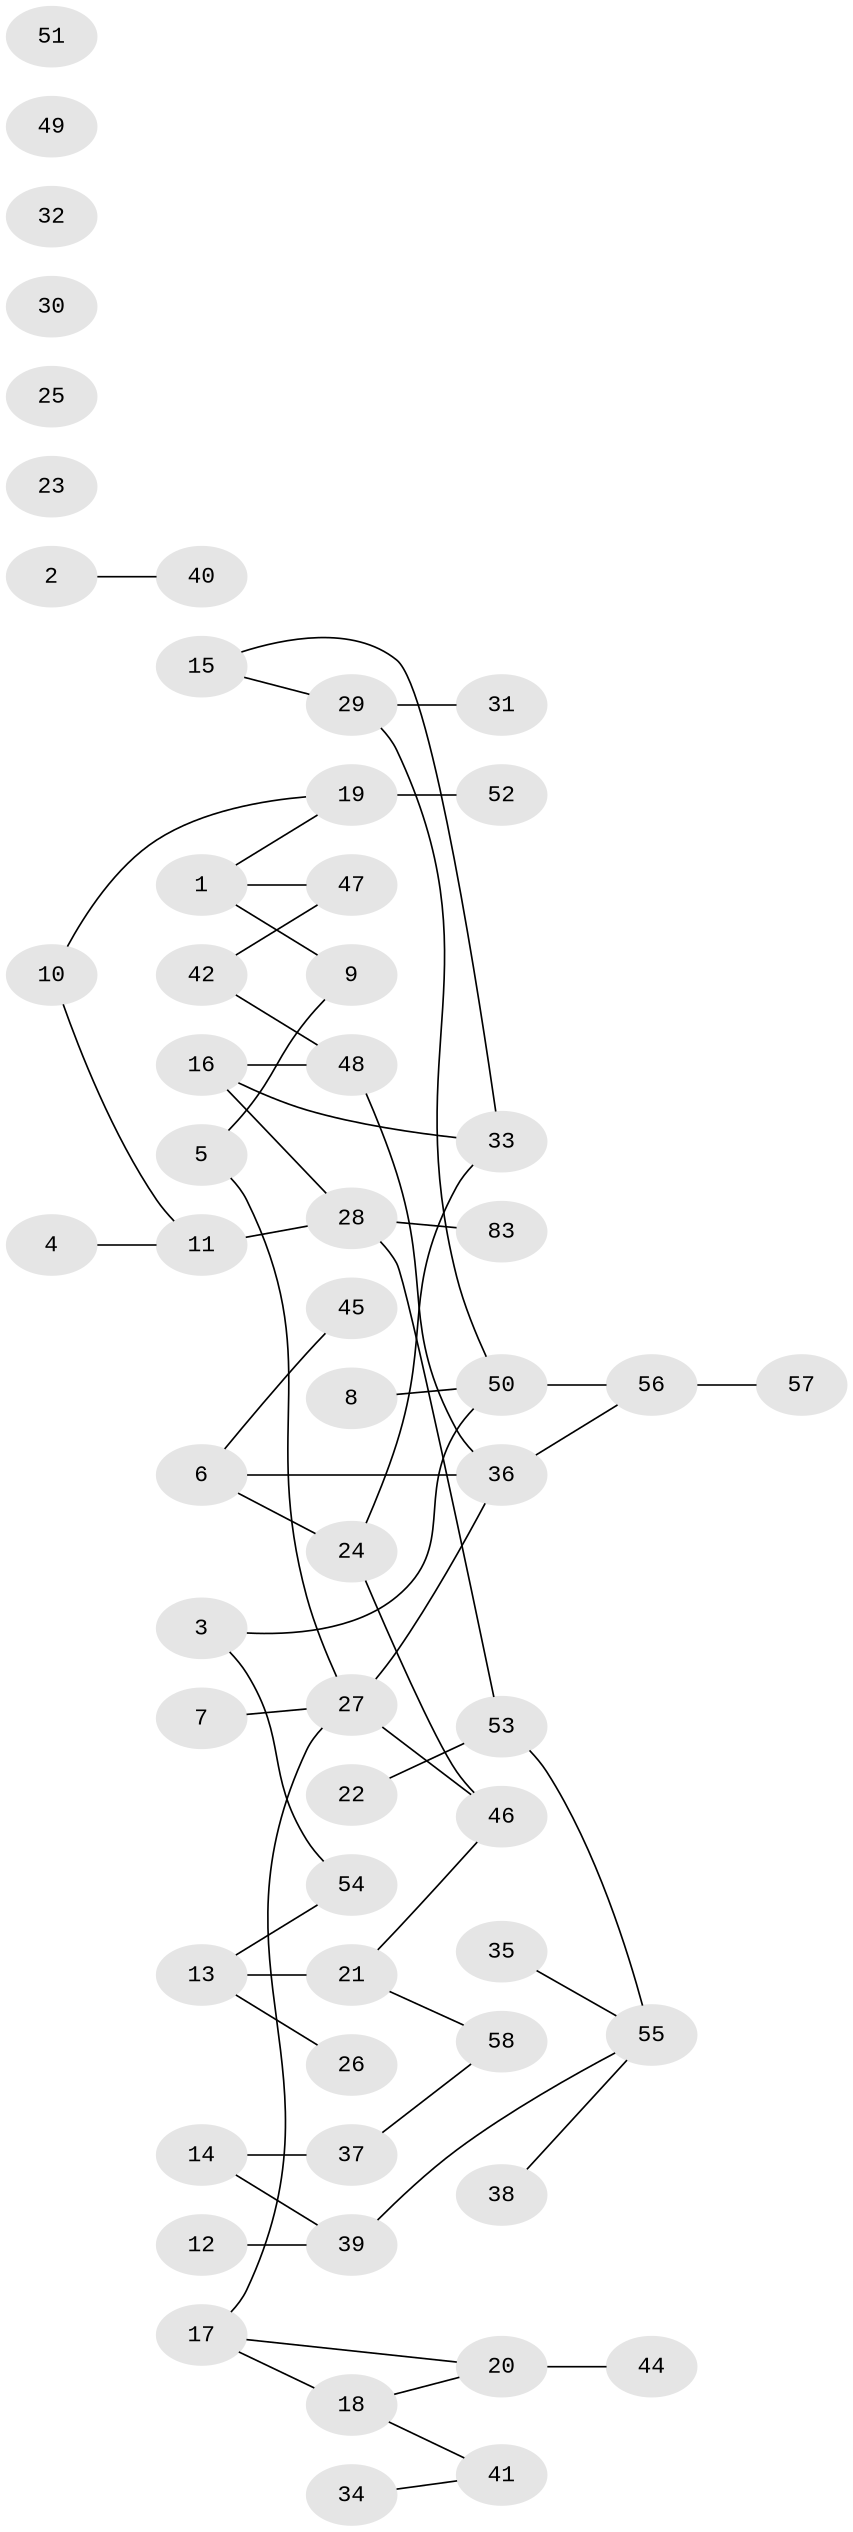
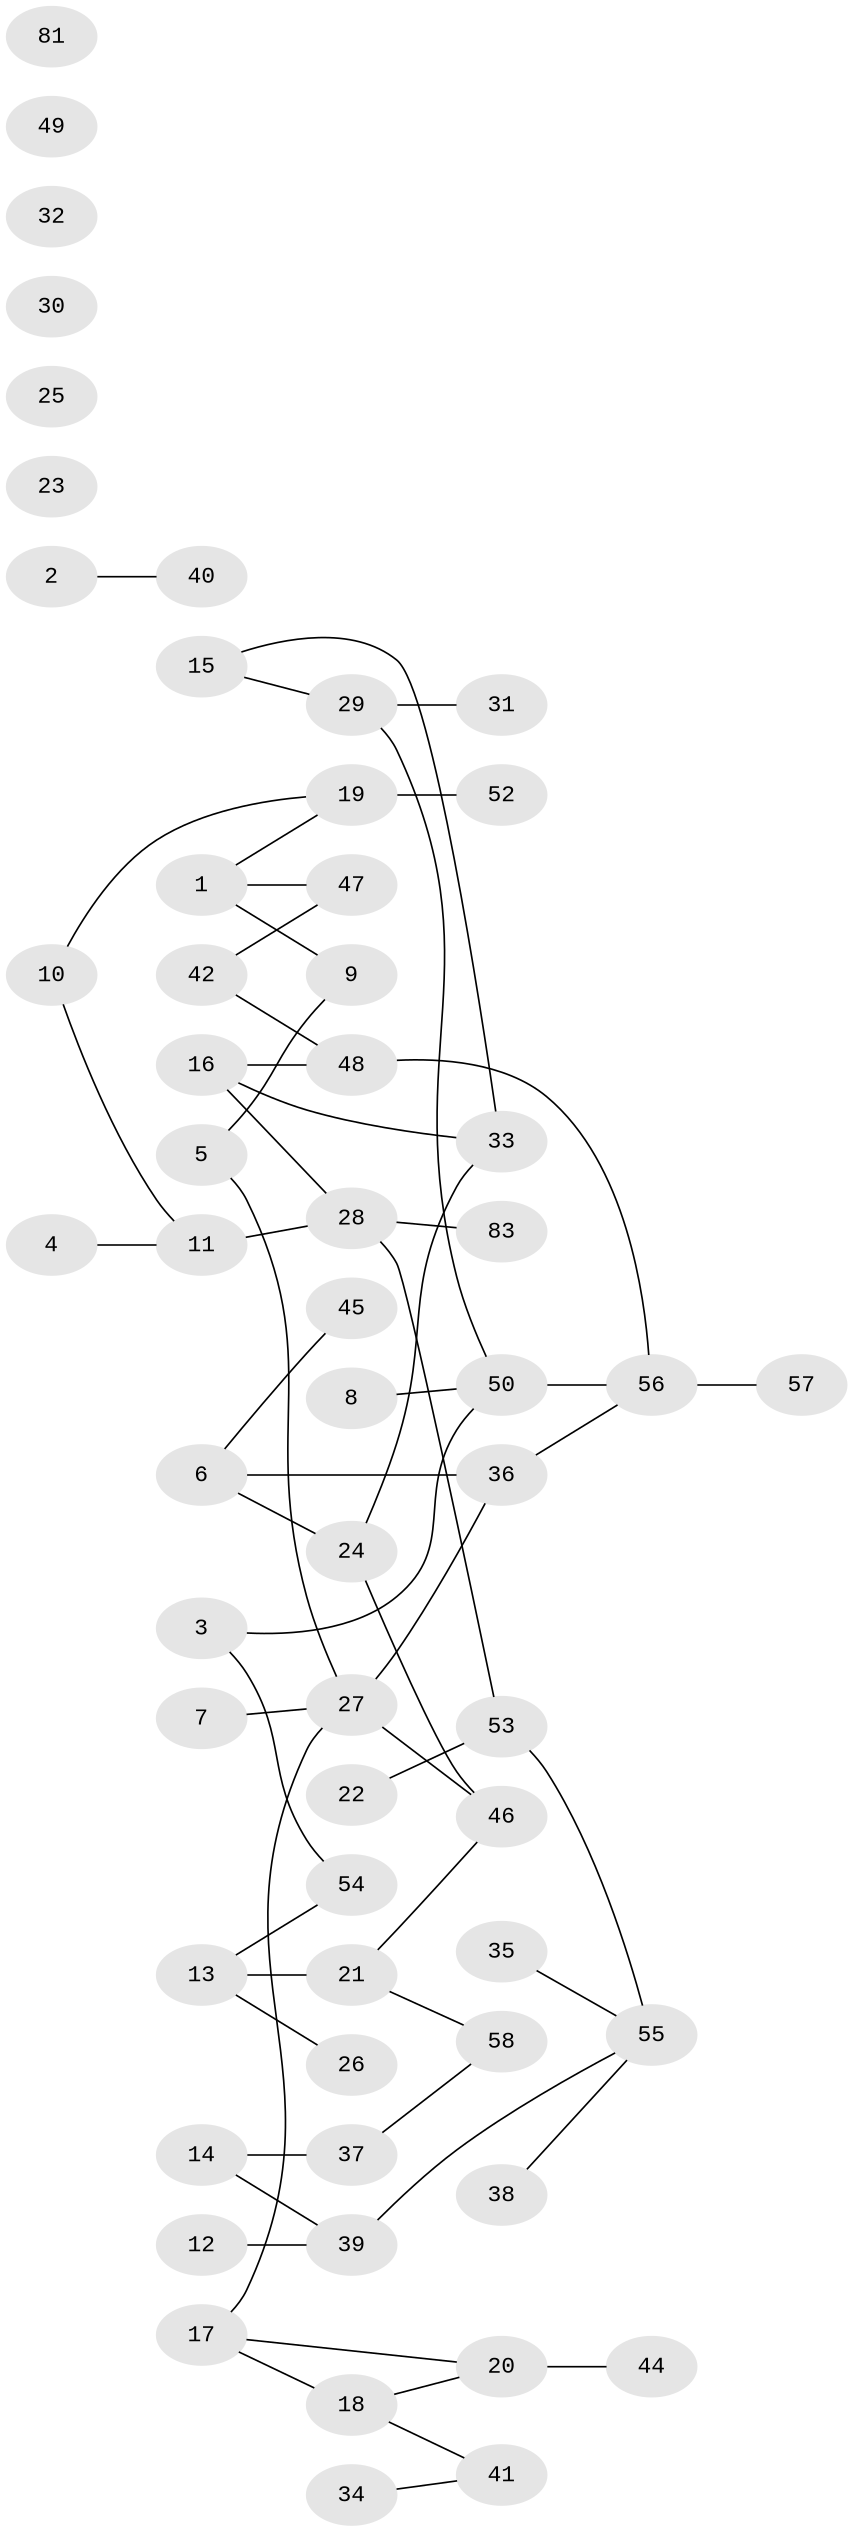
node "51": label "51" -> "81"
edge "48" -- "36": now "48" -- "56"
